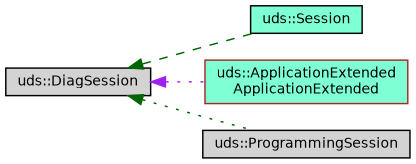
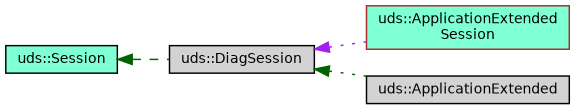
edge "uds::Session" -> "uds::DiagSession": reversed
node "uds::ApplicationExtended ApplicationExtended": label "uds::ApplicationExtended ApplicationExtended" -> "uds::ApplicationExtended Session"
node "uds::ProgrammingSession": label "uds::ProgrammingSession" -> "uds::ApplicationExtended"
